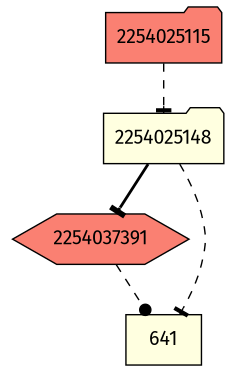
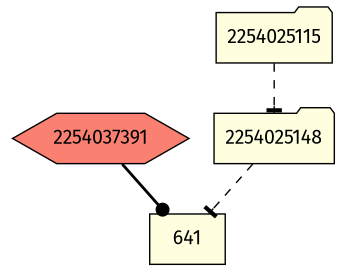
node "2254025115": fillcolor salmon -> lightyellow
edge "2254025148" -> "2254037391": removed
edge "2254037391" -> "641": style dashed -> bold
